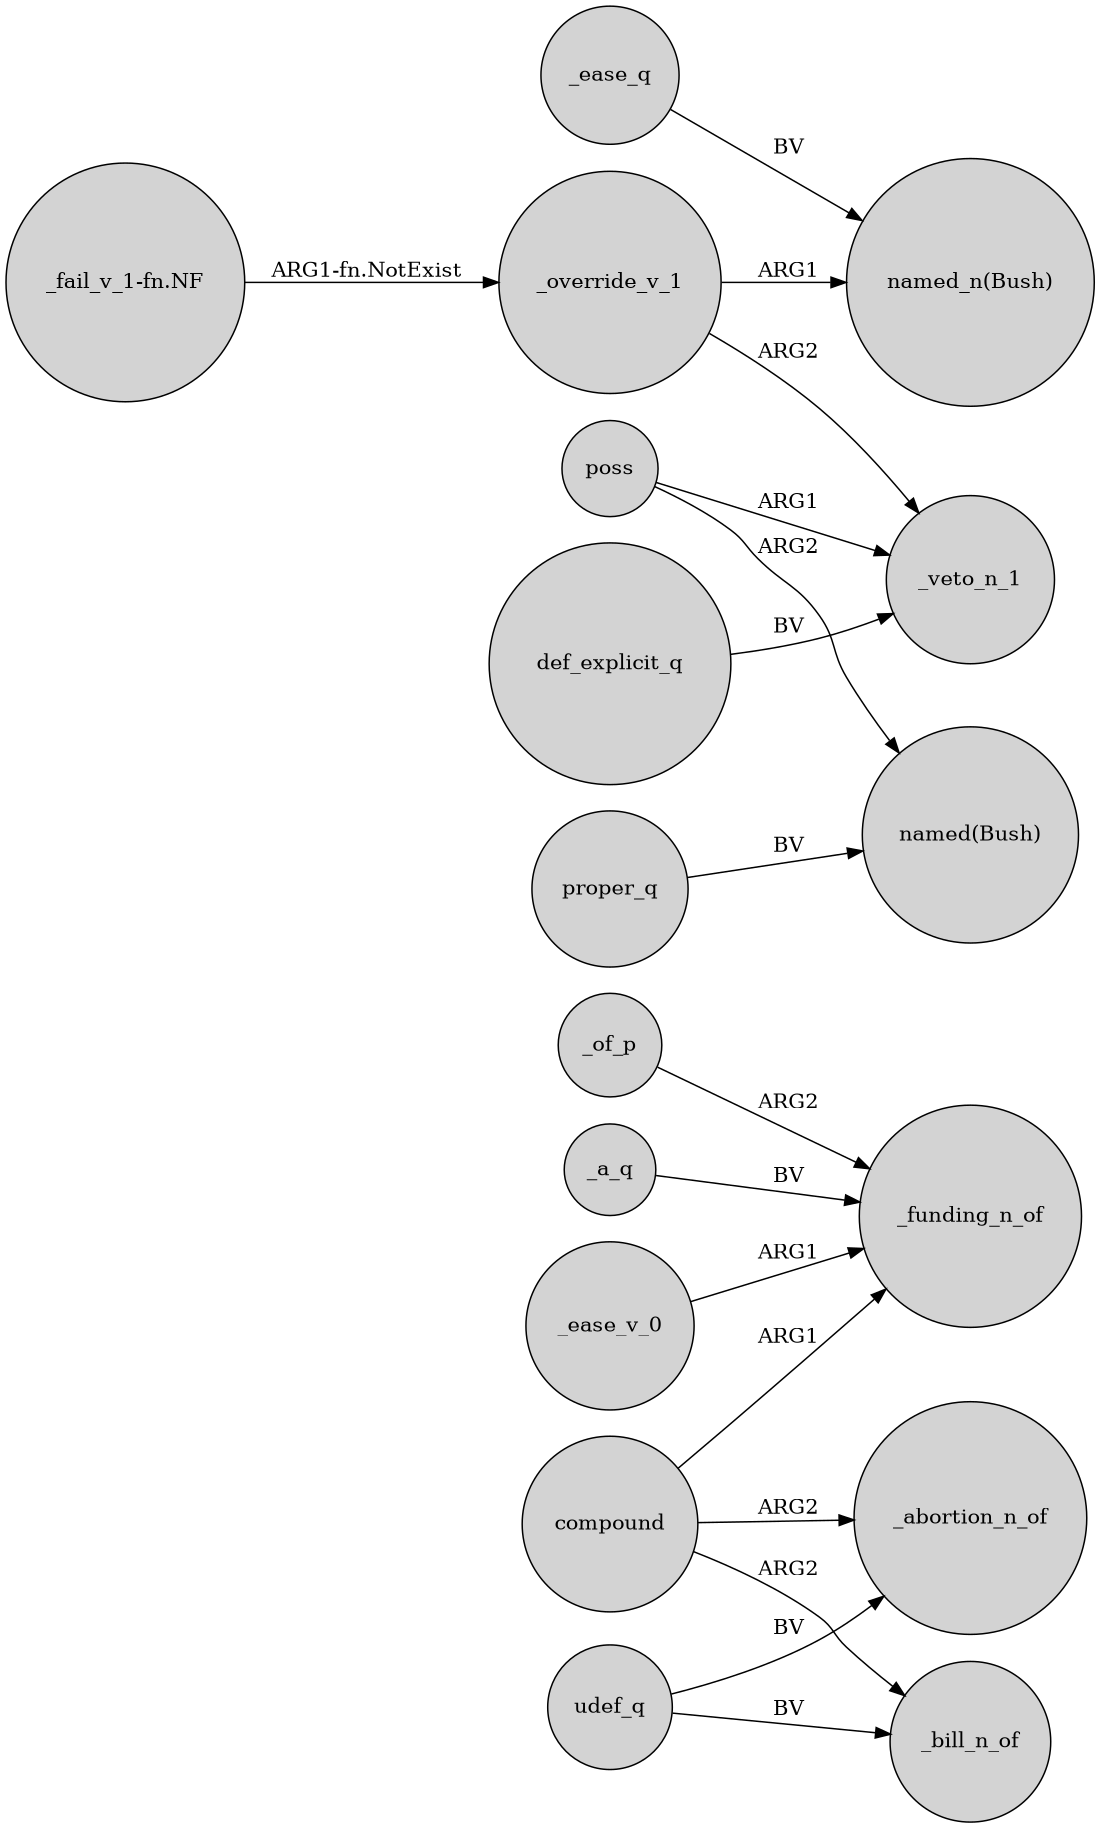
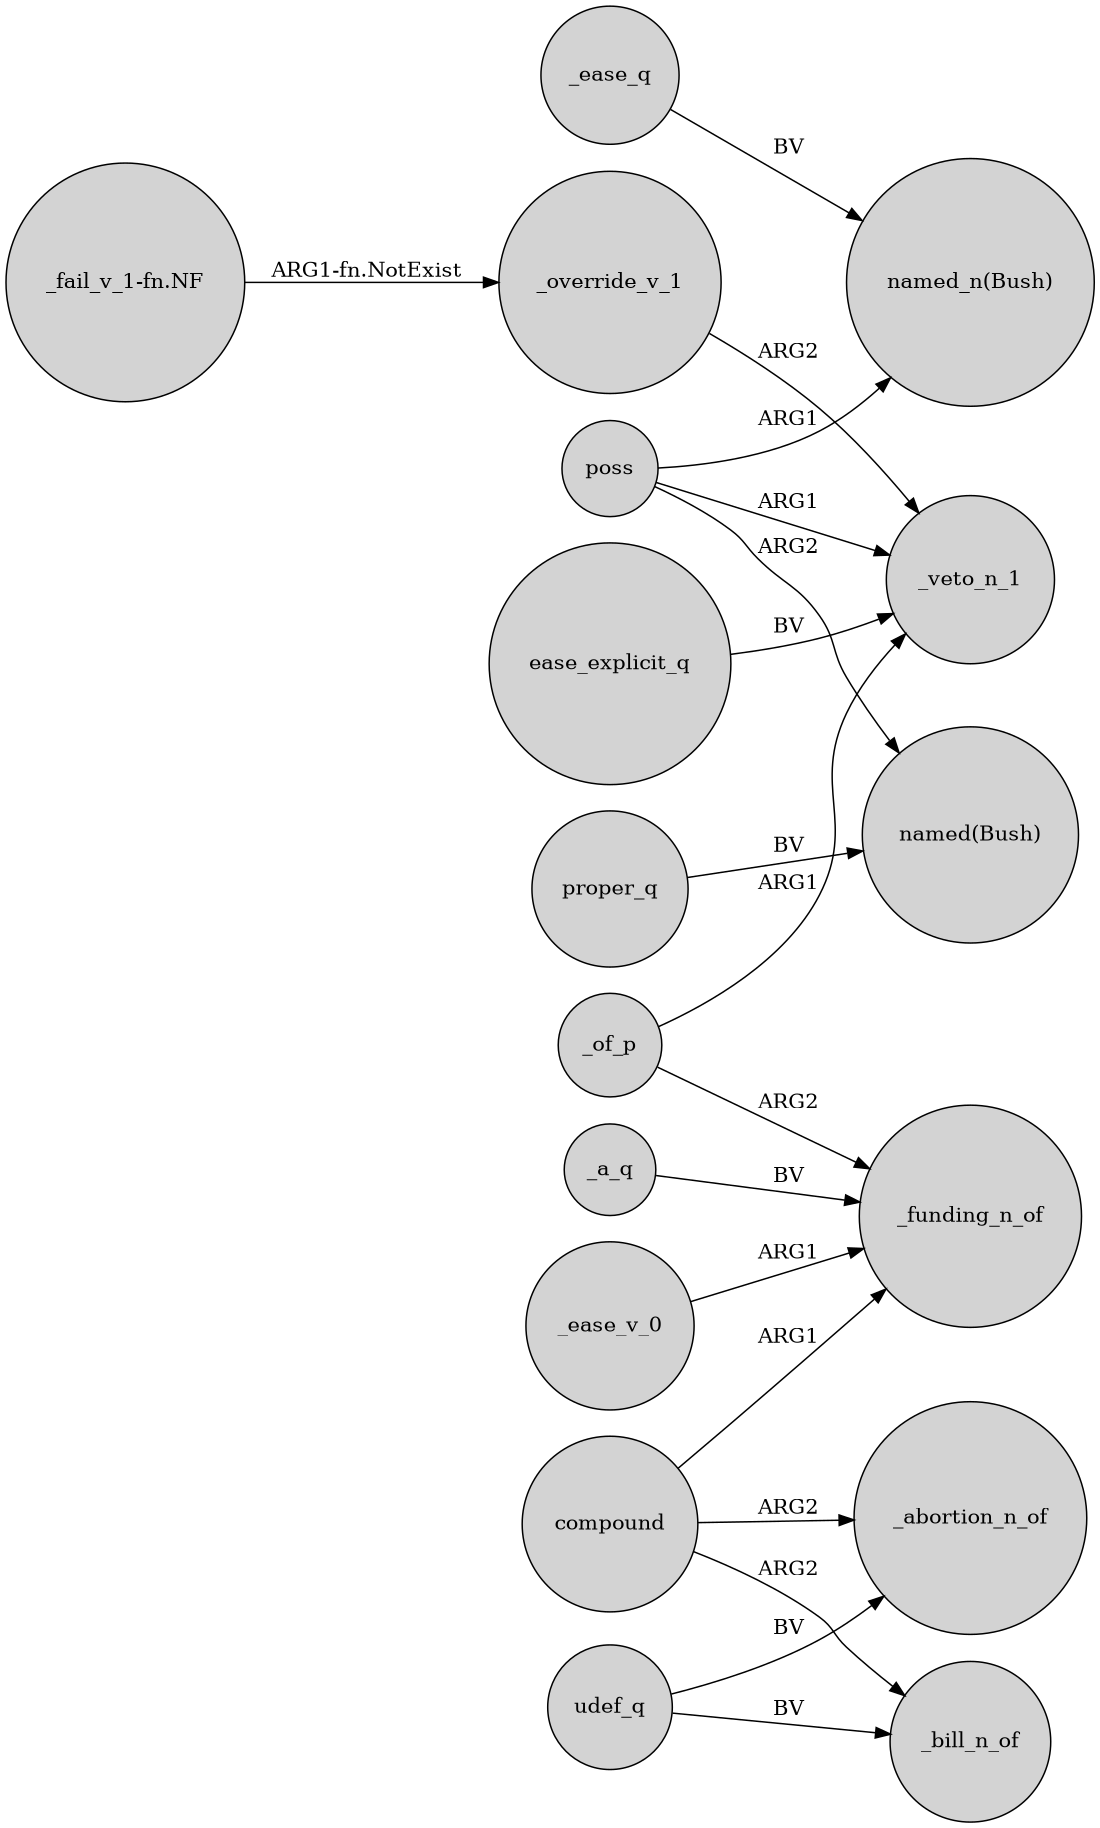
edge "_override_v_1" -> "named_n(Bush)": now "poss" -> "named_n(Bush)"
node "def_explicit_q": label "def_explicit_q" -> "ease_explicit_q"
edge "_of_p" -> "_veto_n_1": added, label "ARG1"
